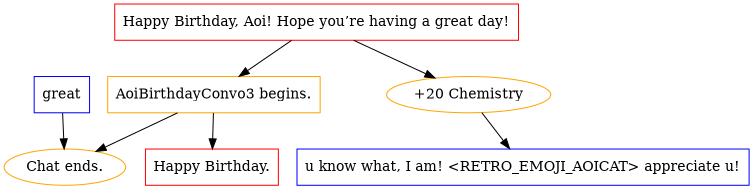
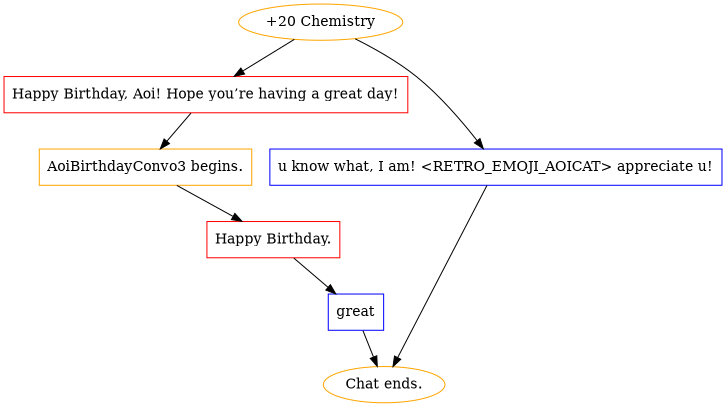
edge "Happy Birthday, Aoi! Hope you’re having a great day!" -> "+20 Chemistry": reversed
edge "AoiBirthdayConvo3 begins." -> "Chat ends.": now "u know what, I am! <RETRO_EMOJI_AOICAT> appreciate u!" -> "Chat ends."
edge "Happy Birthday." -> "great": added
